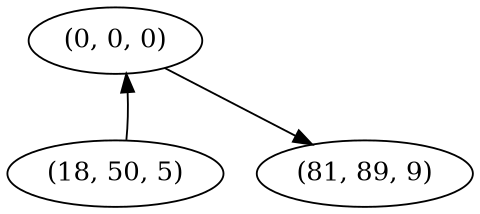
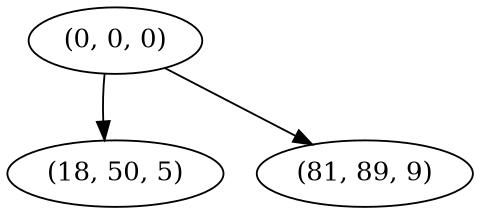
edge "(18, 50, 5)" -> "(0, 0, 0)": reversed
